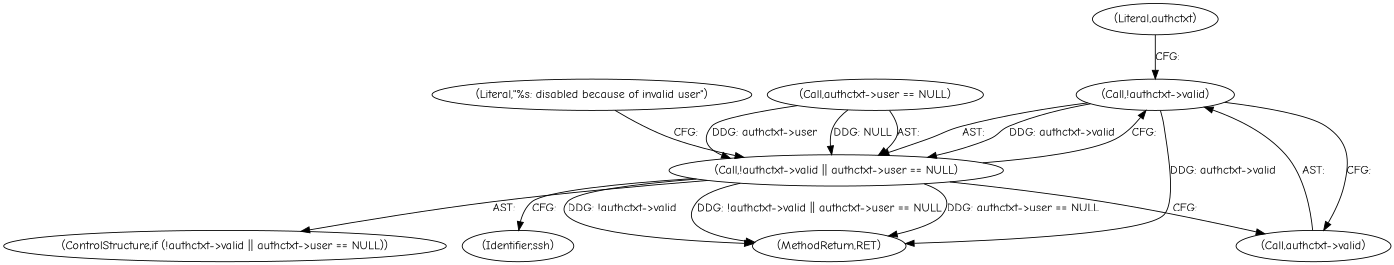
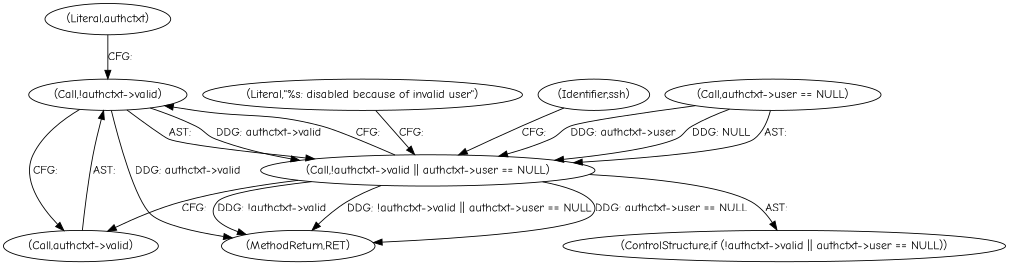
edge "(Call,!authctxt->valid || authctxt->user == NULL)" -> "(Identifier,ssh)": reversed
